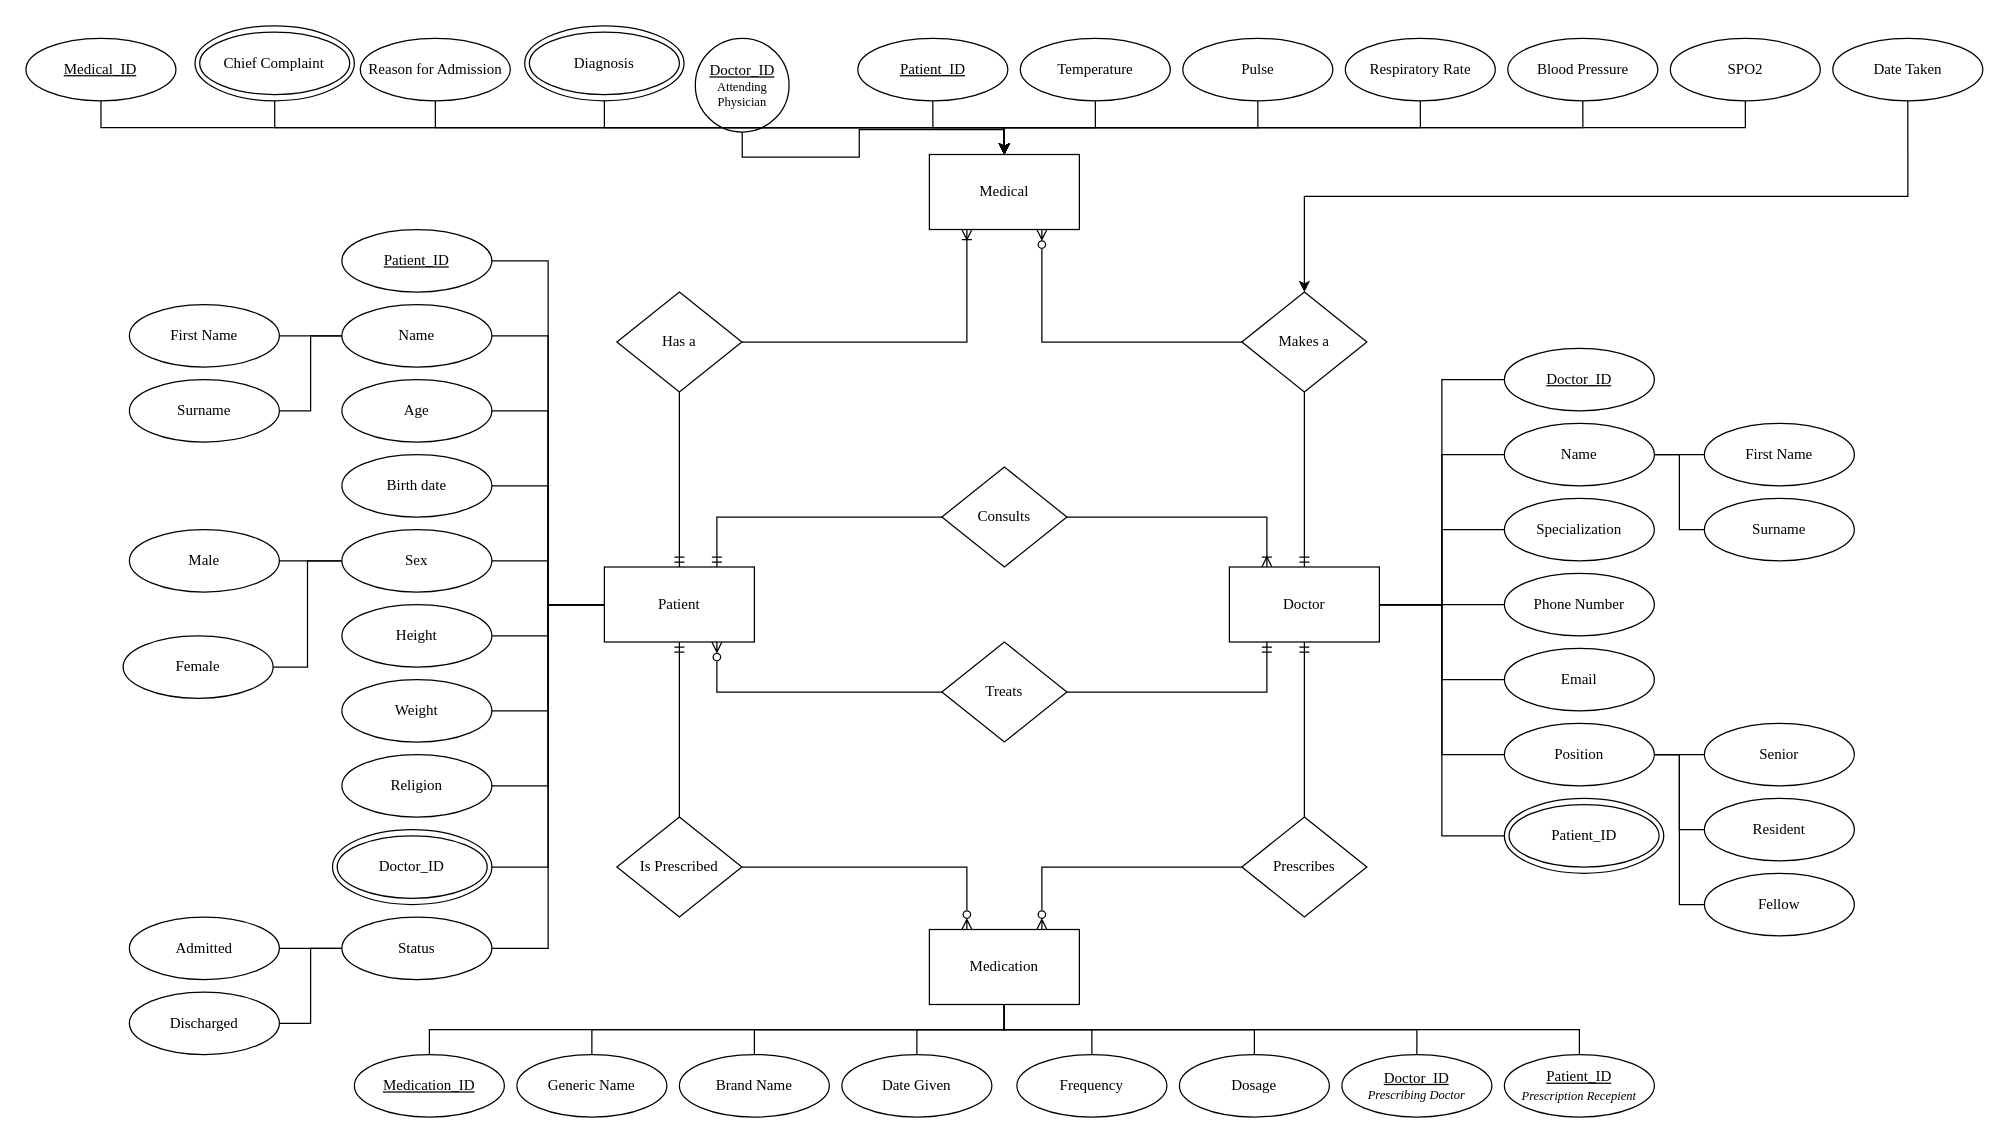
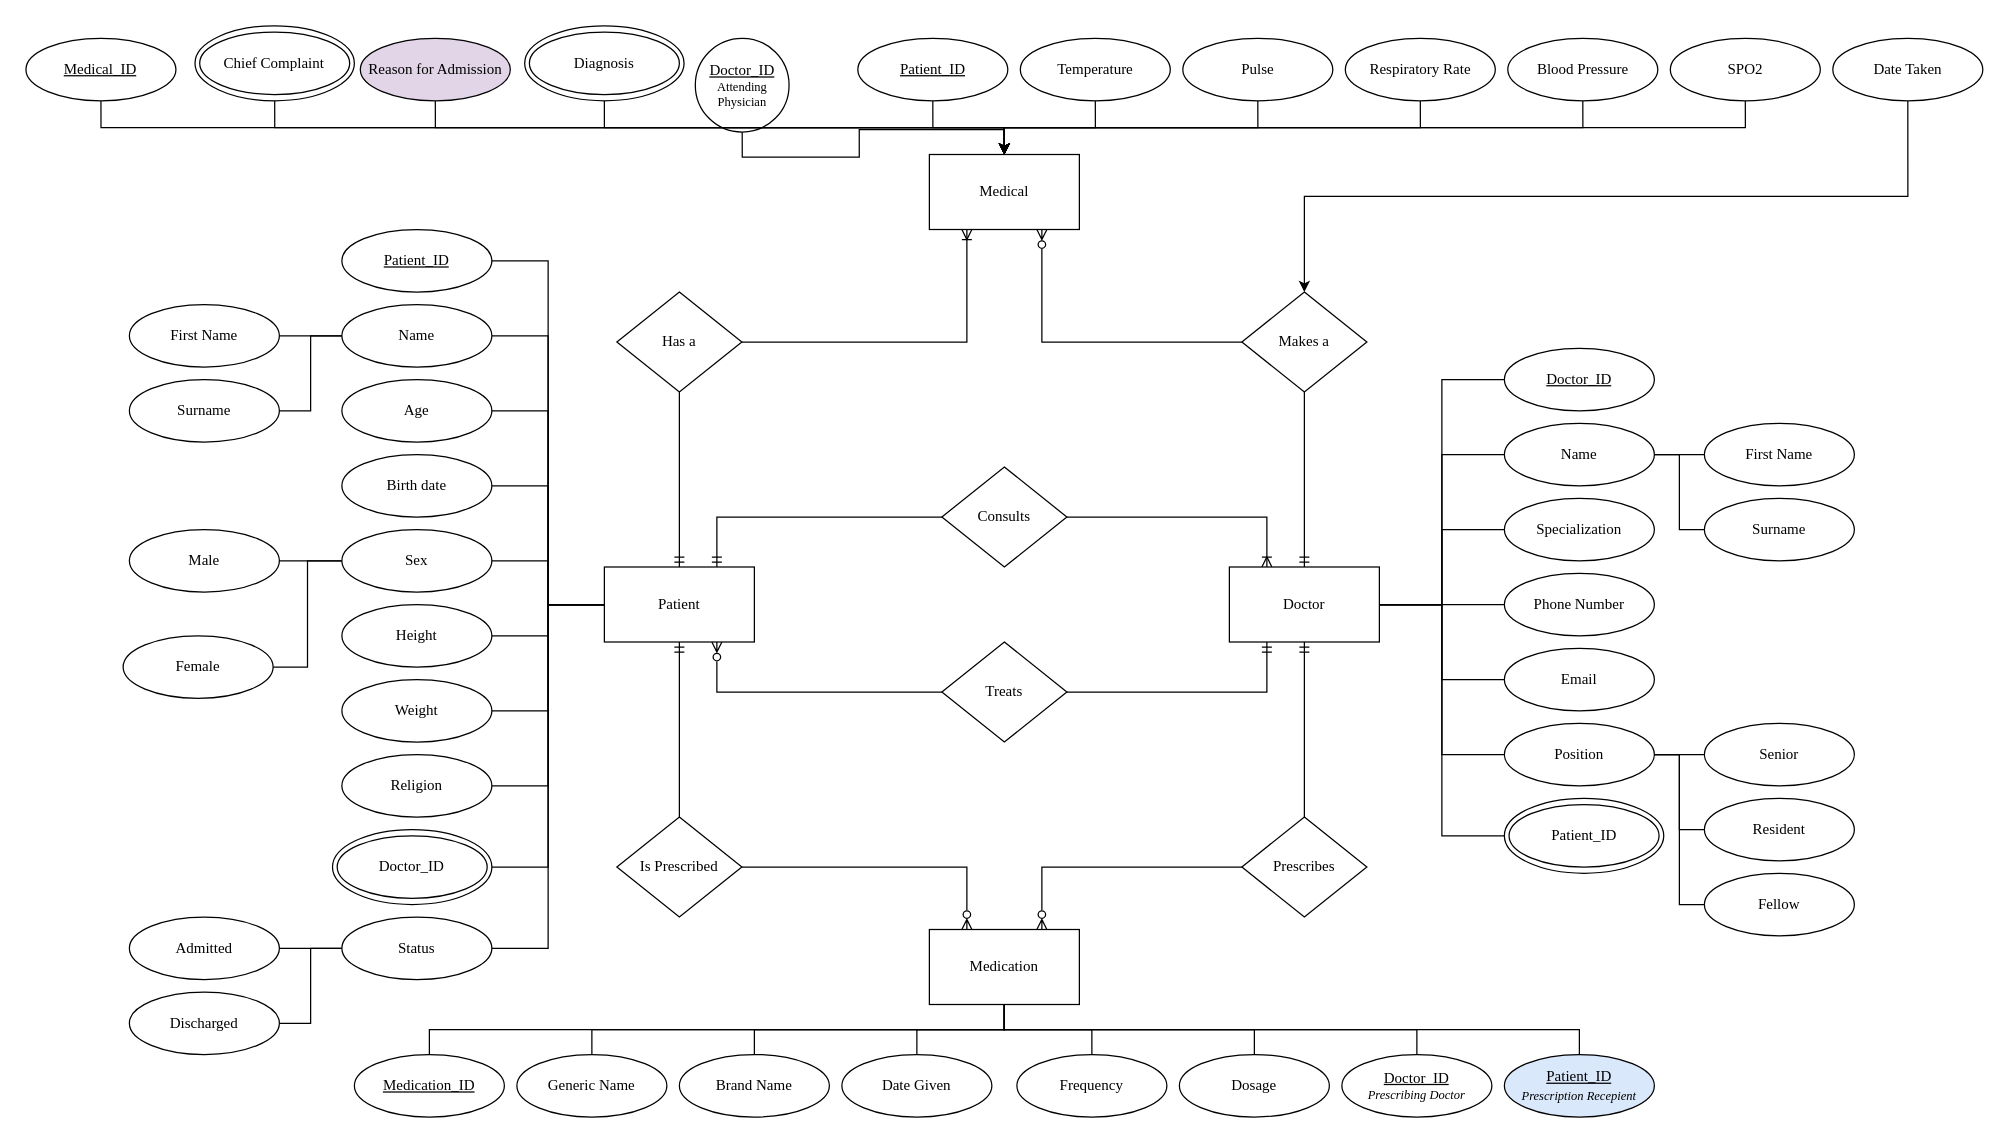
node "Reason for Admission": fillcolor #ffffff -> #e1d5e7
node "Patient_ID Prescription Recepient": fillcolor #ffffff -> #dae8fc
